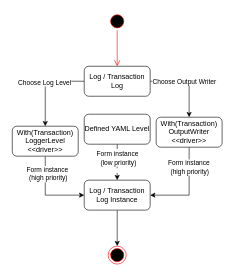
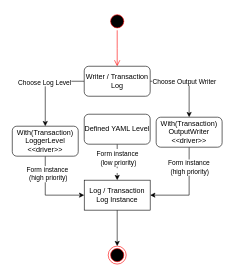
node "Log / Transaction Log": label "Log / Transaction Log" -> "Writer / Transaction Log"
node "Log / Transaction Log Instance": shape rounded rectangle -> rectangle
